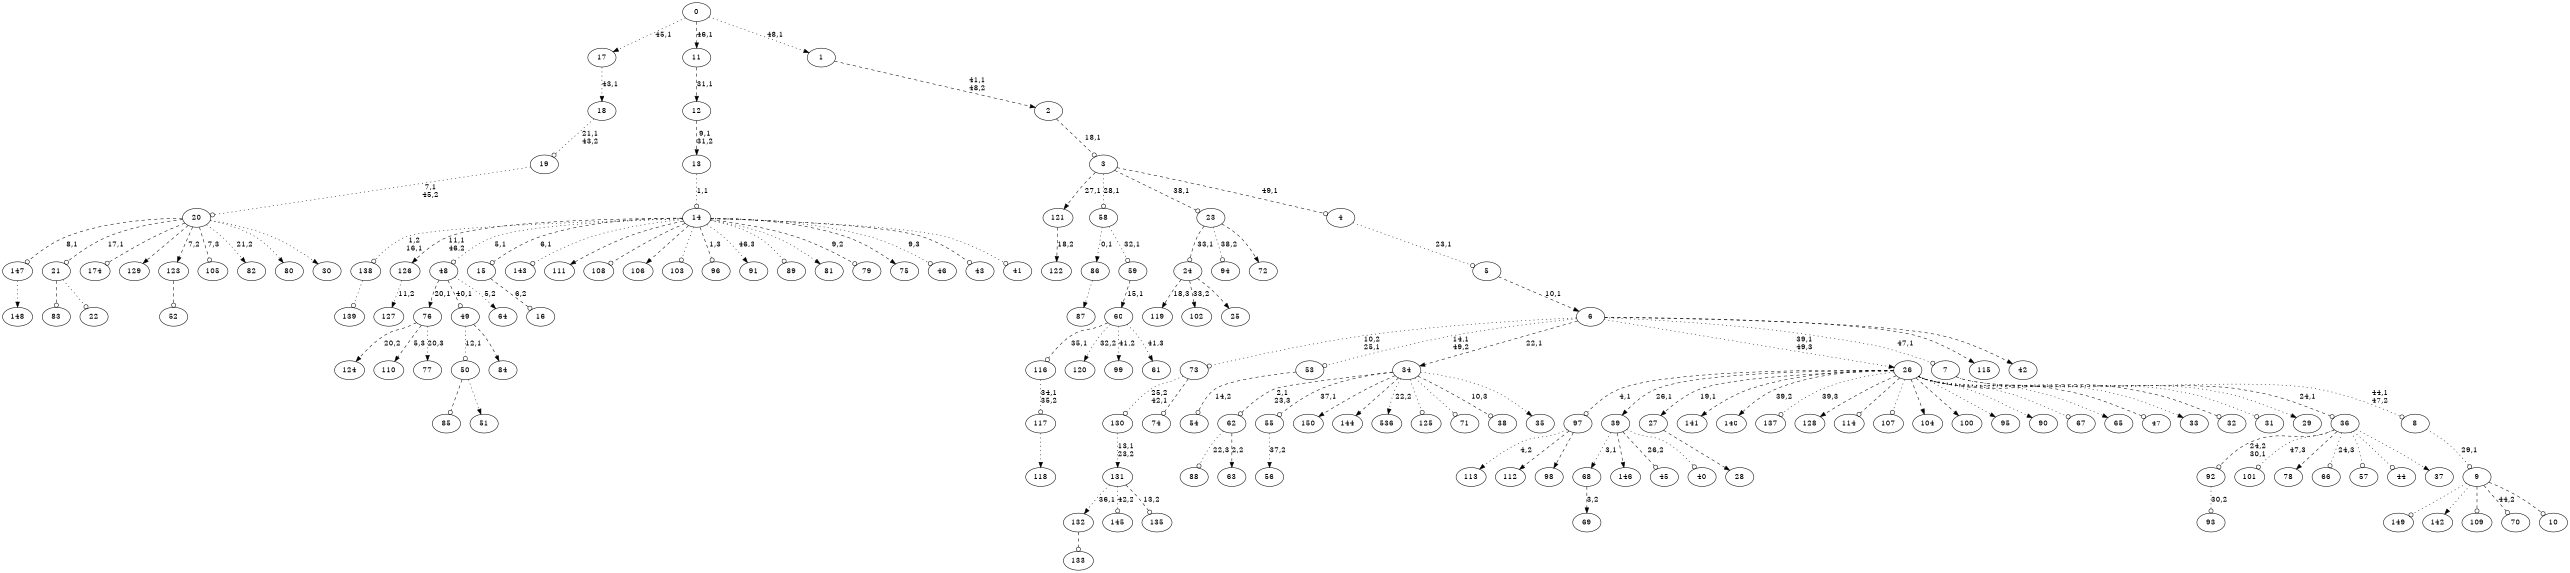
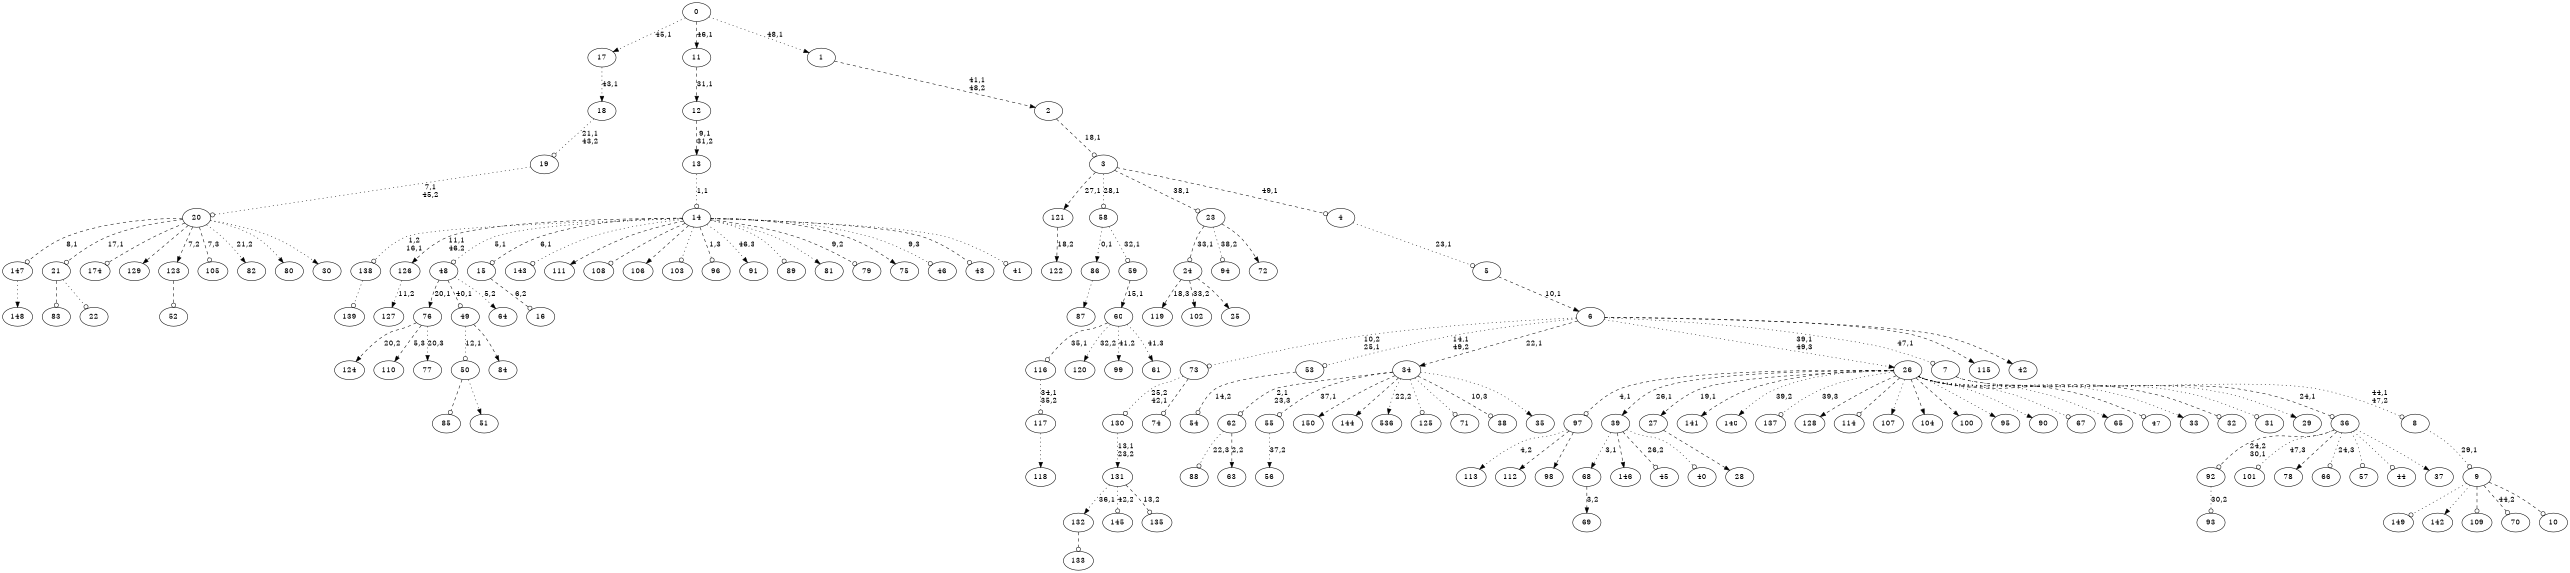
edge "26" -> "140": style dashed -> dotted
edge "26" -> "107": arrowhead odot -> normal
